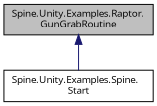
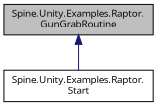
node "Spine.Unity.Examples.Spine. Start": label "Spine.Unity.Examples.Spine. Start" -> "Spine.Unity.Examples.Raptor. Start"
